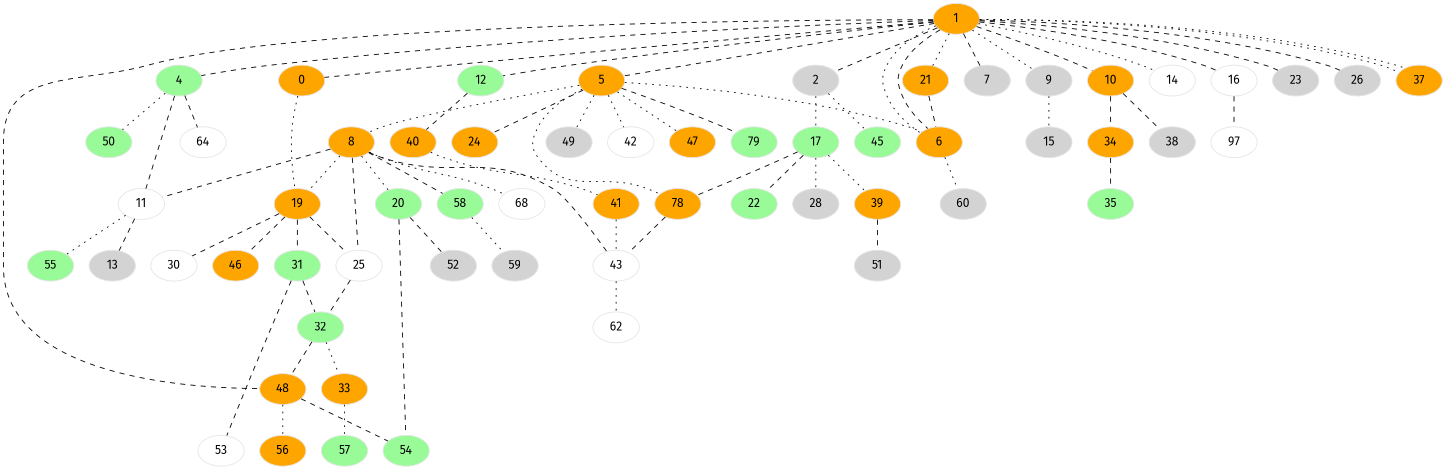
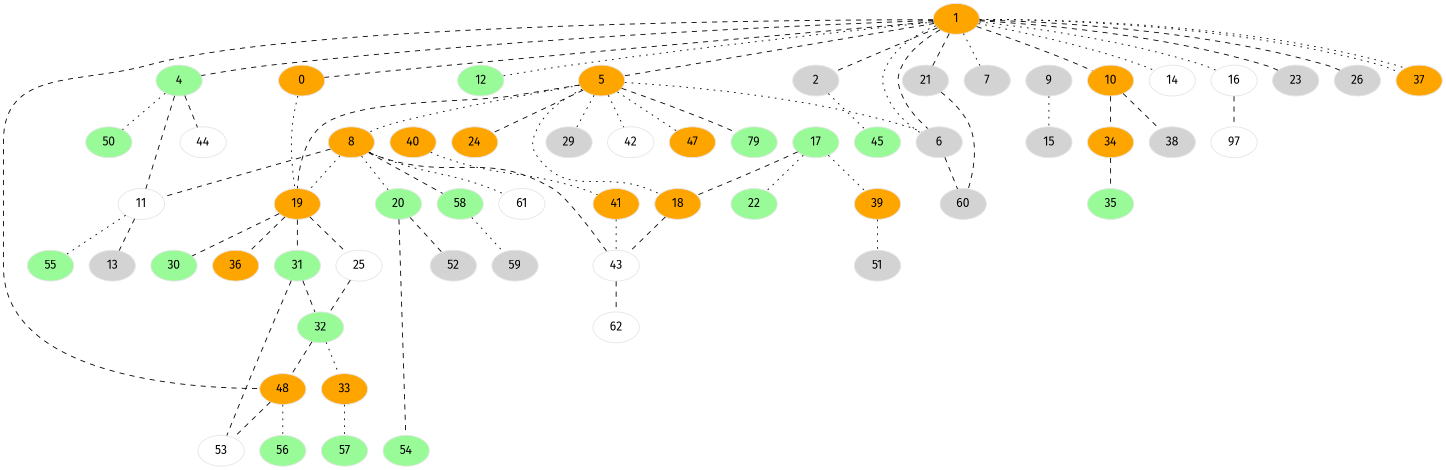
edge "1" -- "16": style dashed -> dotted
edge "1" -- "12": style dashed -> dotted
edge "1" -- "21": style dotted -> dashed
edge "1" -- "7": style dashed -> dotted
edge "1" -- "9": removed
node "21": fillcolor orange -> lightgrey
edge "5" -- "19": added
edge "2" -- "17": removed
edge "21" -- "6": now "21" -- "60"
edge "12" -- "40": removed
node "64": label "64" -> "44"
node "49": label "49" -> "29"
node "6": fillcolor orange -> lightgrey
edge "17" -- "22": style dashed -> dotted
edge "6" -- "60": style dotted -> dashed
edge "8" -- "25": removed
node "68": label "68" -> "61"
node "78": label "78" -> "18"
node "28": removed
edge "39" -- "51": style dashed -> dotted
node "30": fillcolor white -> palegreen
node "46": label "46" -> "36"
edge "43" -- "62": style dotted -> dashed
edge "48" -- "54": now "48" -- "53"
node "56": fillcolor orange -> palegreen
